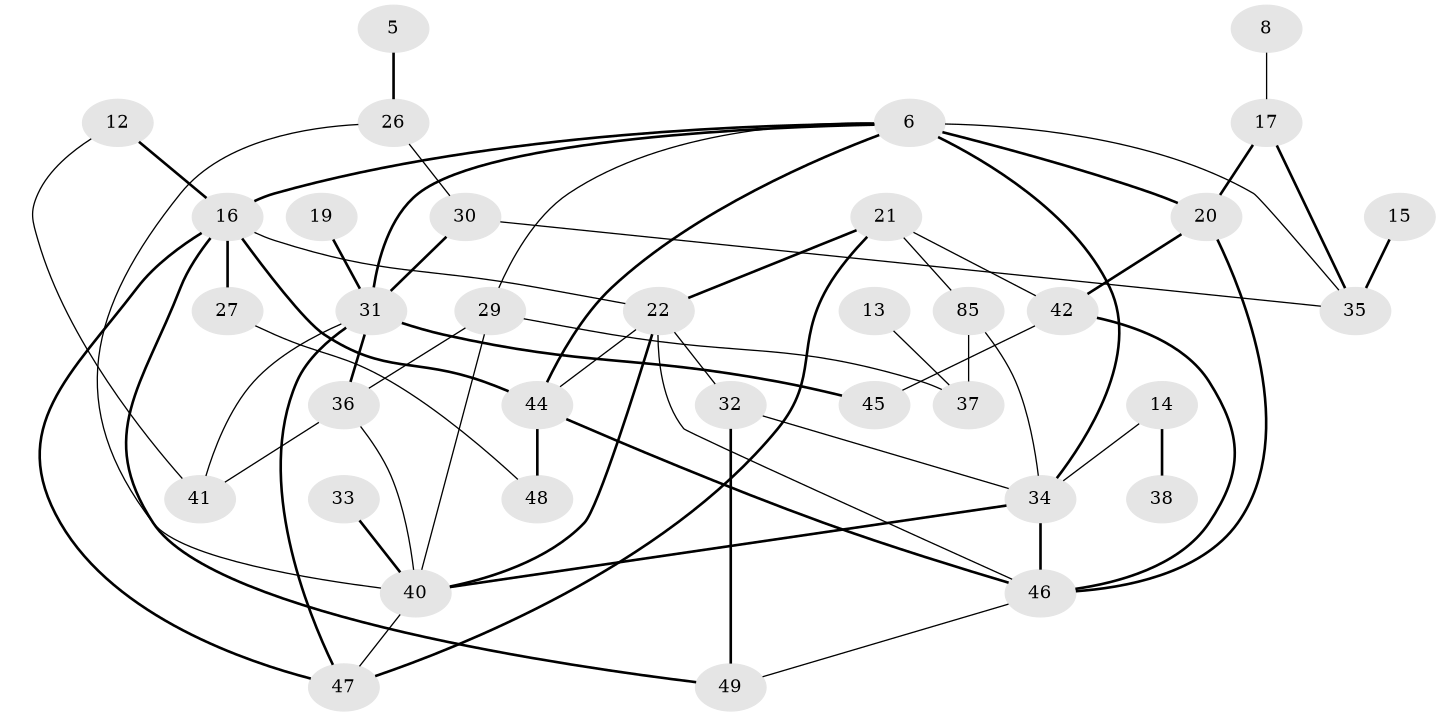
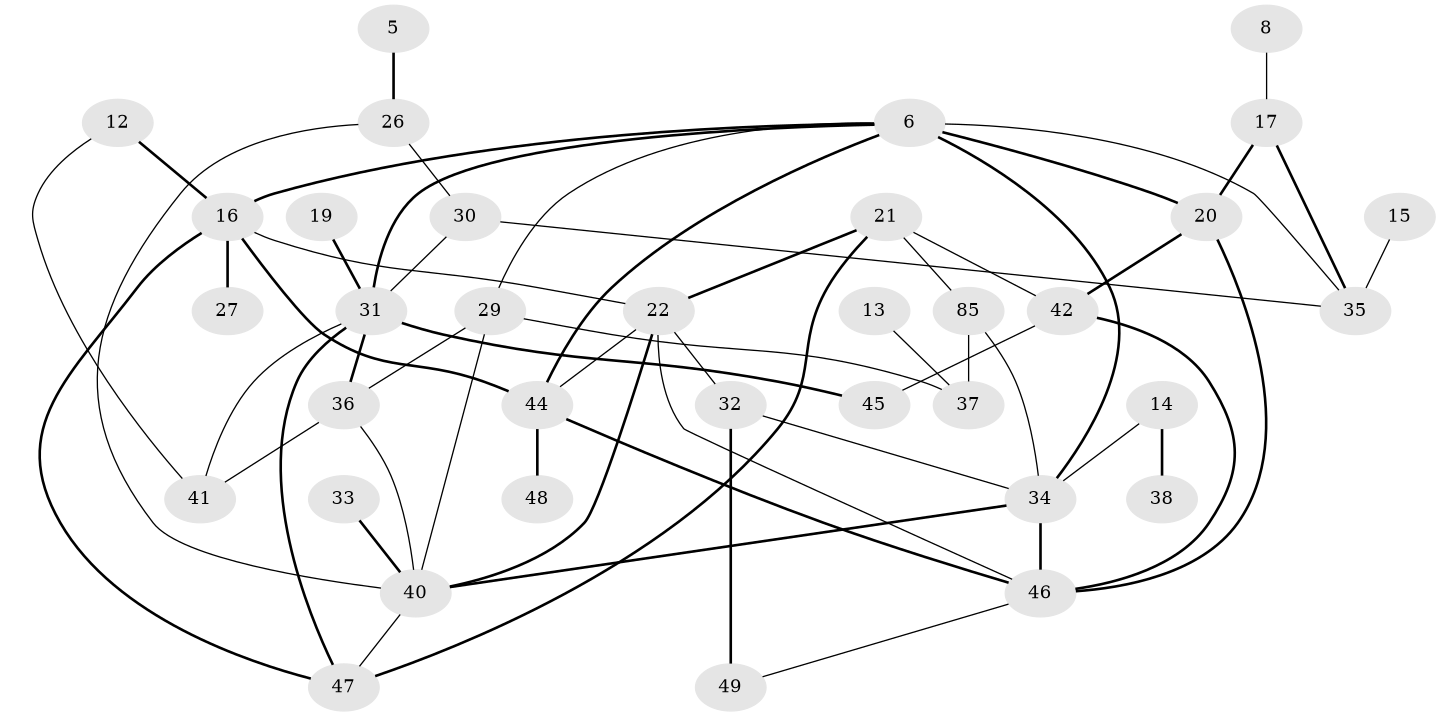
edge "30" -- "31": style bold -> solid
edge "15" -- "35": style bold -> solid
edge "27" -- "48": removed
edge "16" -- "49": removed
